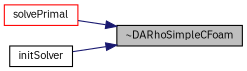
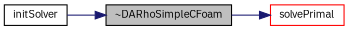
edge "solvePrimal" -> "~DARhoSimpleCFoam": reversed
